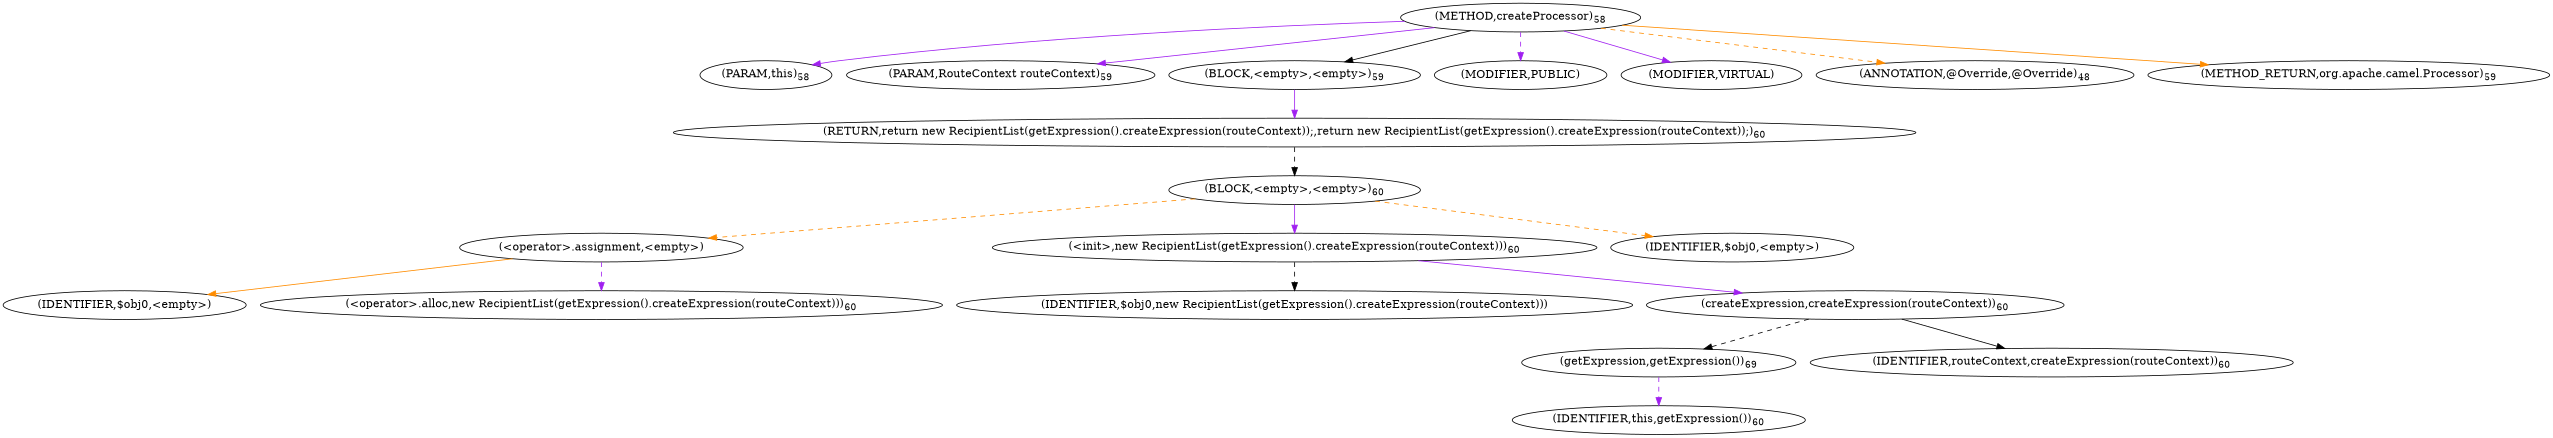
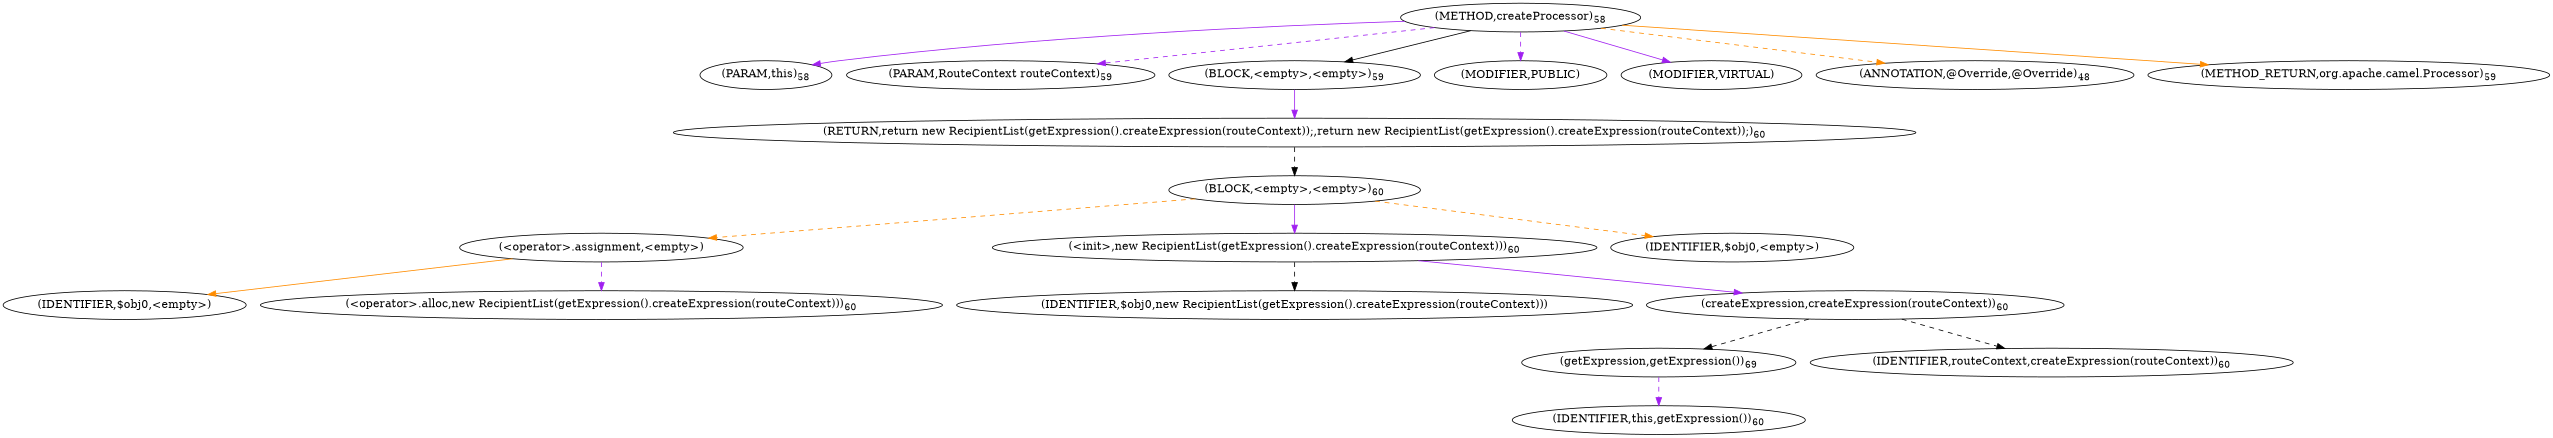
edge "(METHOD,createProcessor)" -> "(PARAM,RouteContext routeContext)": style solid -> dashed
edge "(createExpression,createExpression(routeContext))" -> "(IDENTIFIER,routeContext,createExpression(routeContext))": style solid -> dashed
